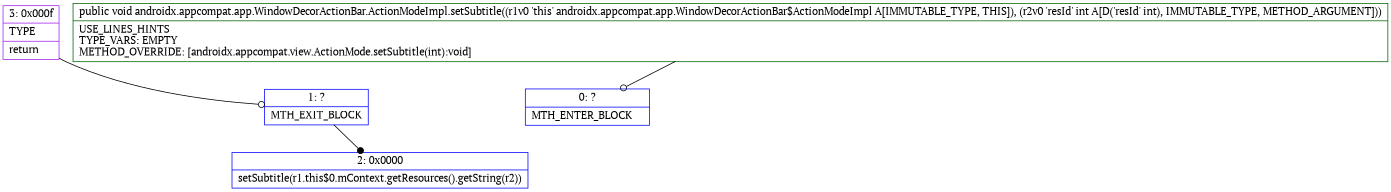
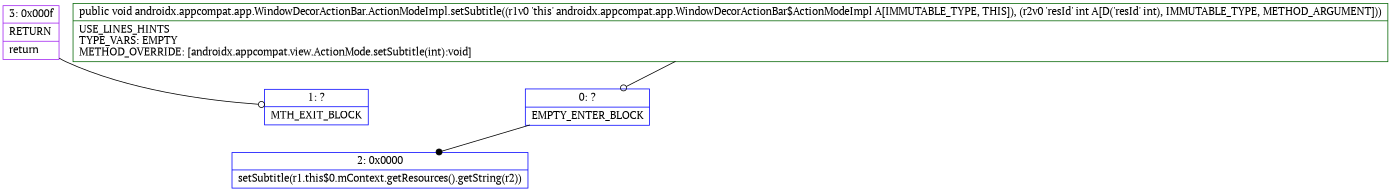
node "3: 0x000f": text "TYPE" -> "RETURN"
node "0: ?": text "MTH_ENTER_BLOCK" -> "EMPTY_ENTER_BLOCK"
edge "1: ?" -> "2: 0x0000": now "0: ?" -> "2: 0x0000"
